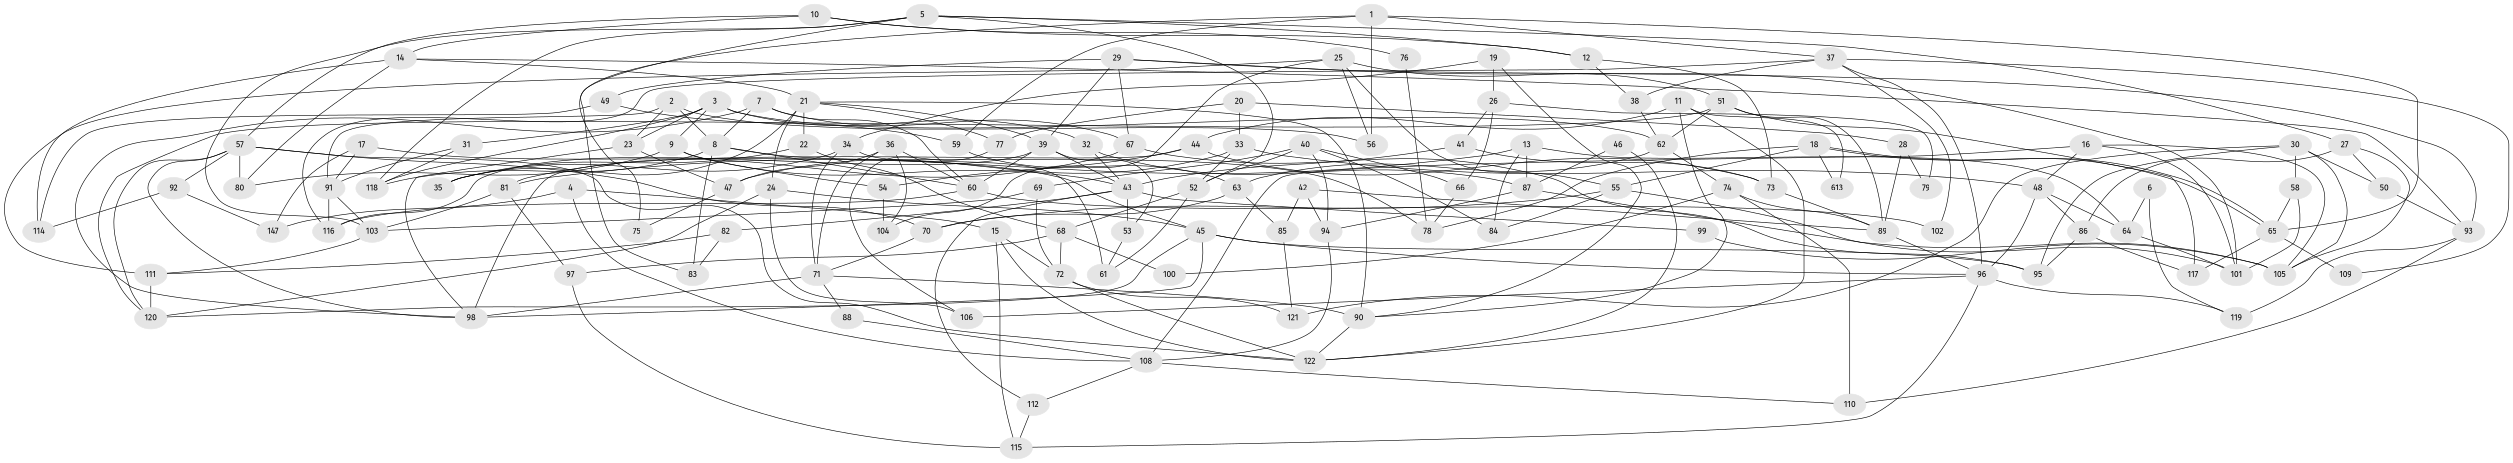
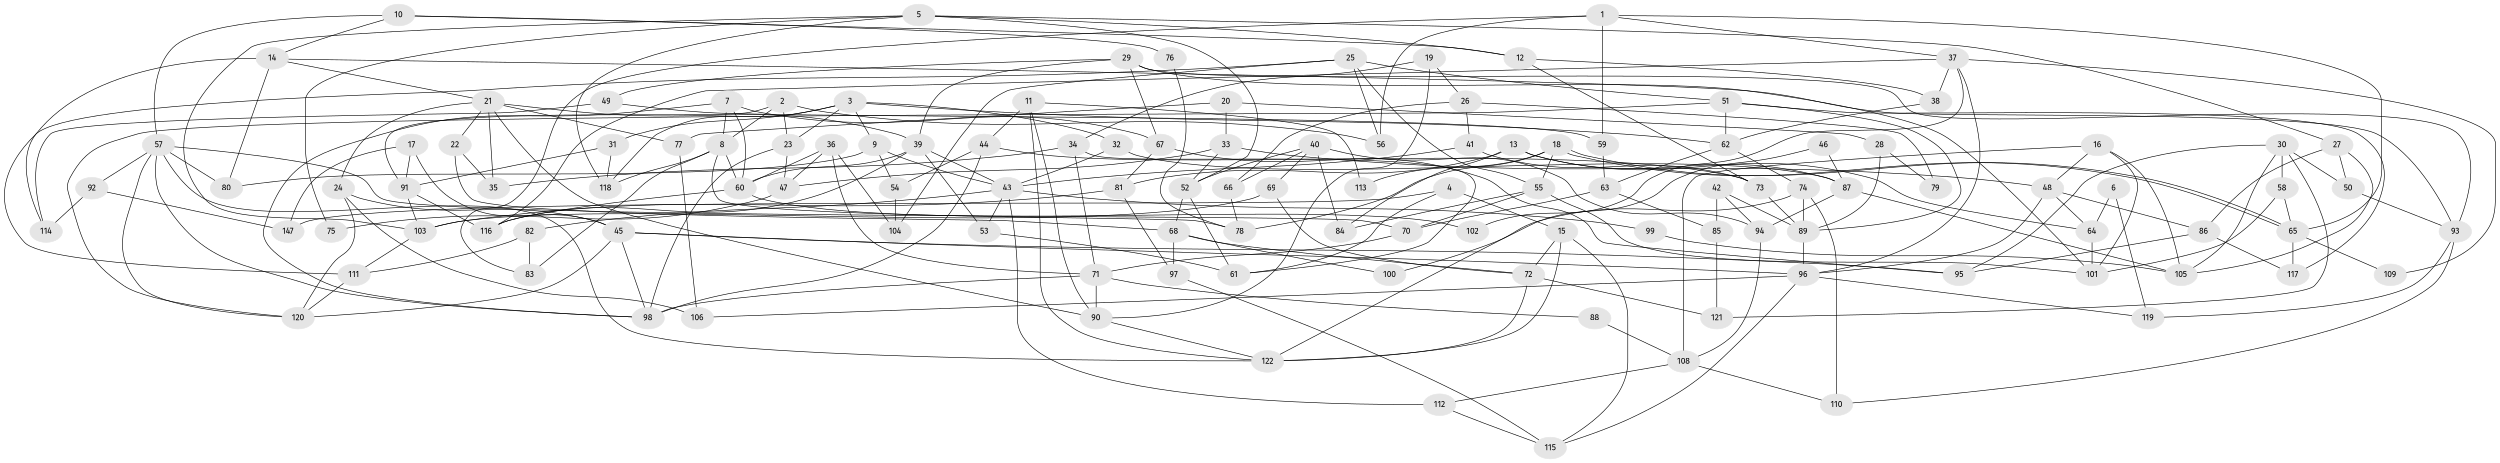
node "613": label "613" -> "113"
edge "4" -- "108": now "4" -- "61"
